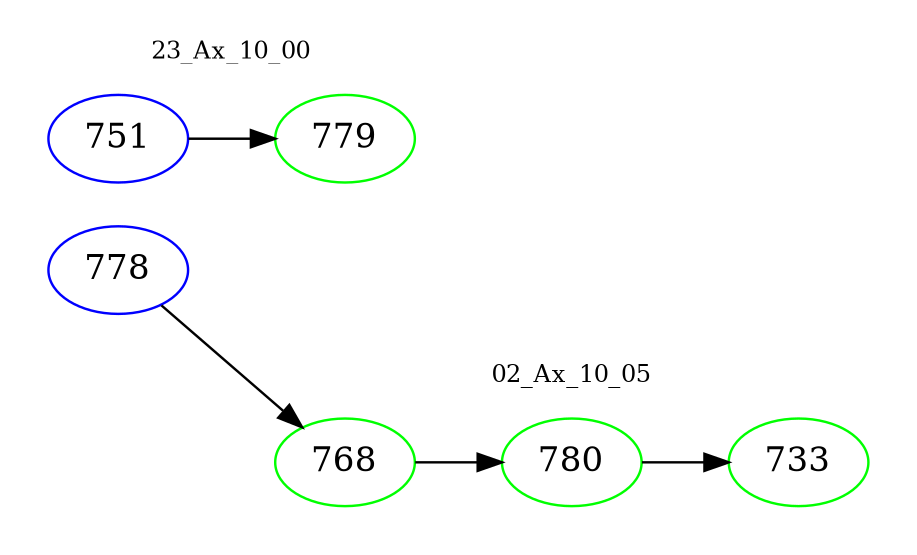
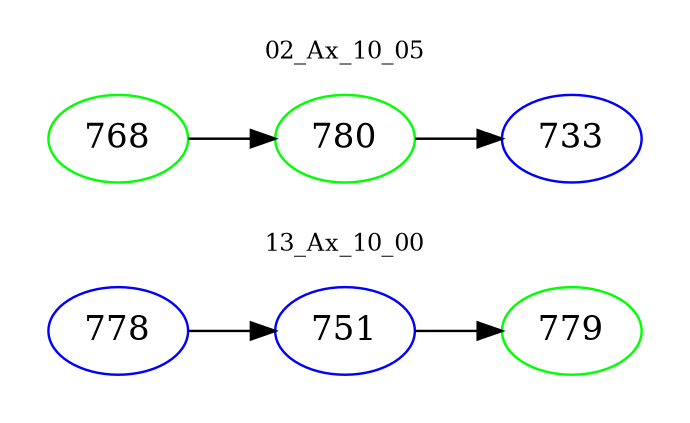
cluster "23_Ax_10_00": label "23_Ax_10_00" -> "13_Ax_10_00"
edge "778" -> "768": now "778" -> "751"
node "733": color green -> blue
